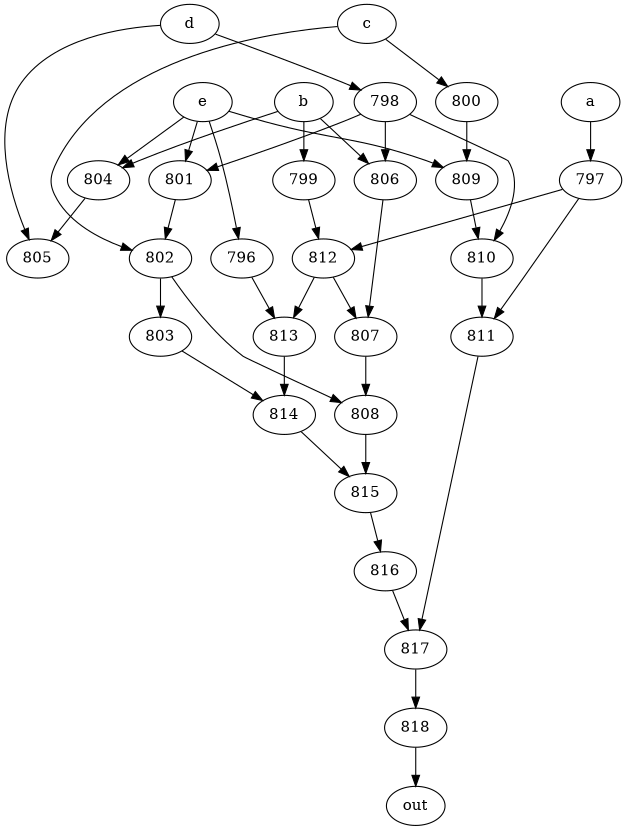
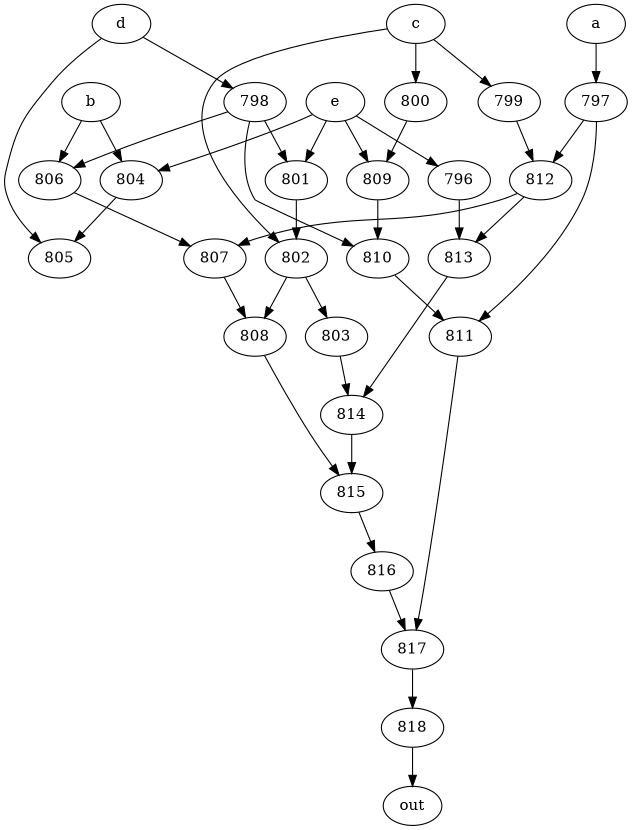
edge "b" -> "799": now "c" -> "799"
